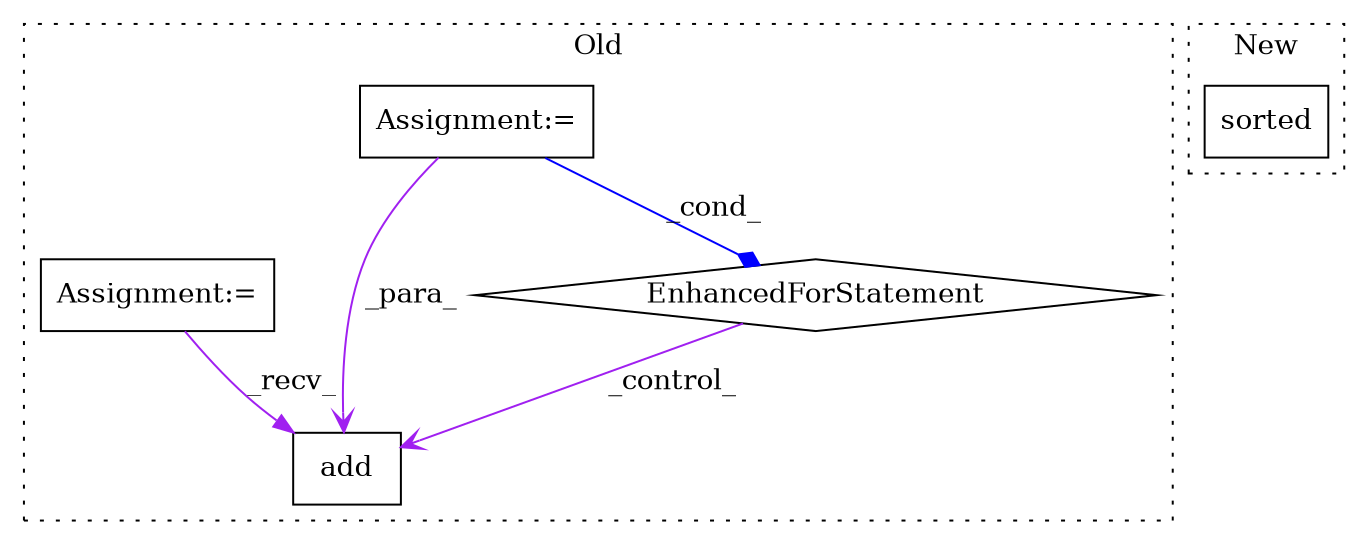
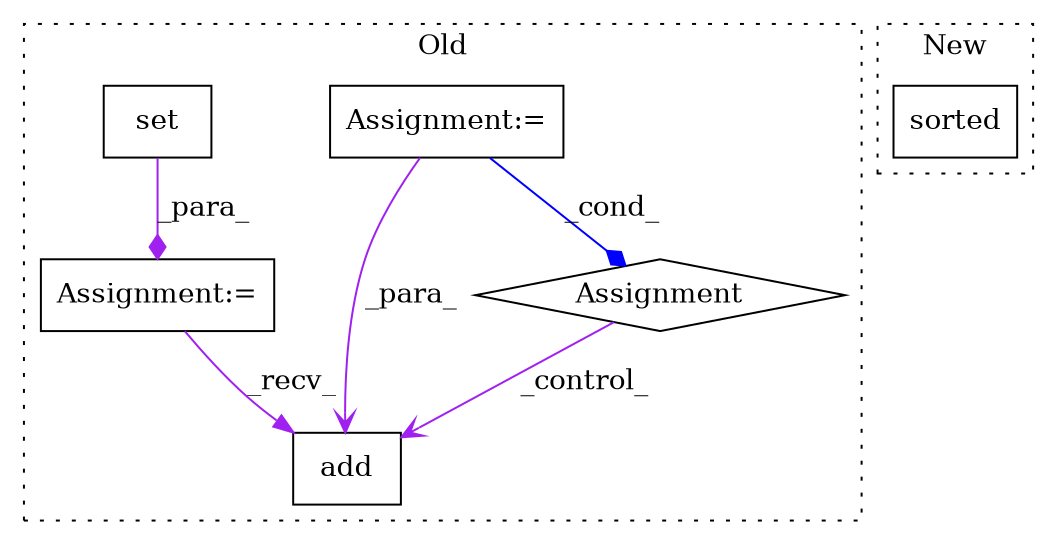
node "set": added
node "EnhancedForStatement": label "EnhancedForStatement" -> "Assignment"
